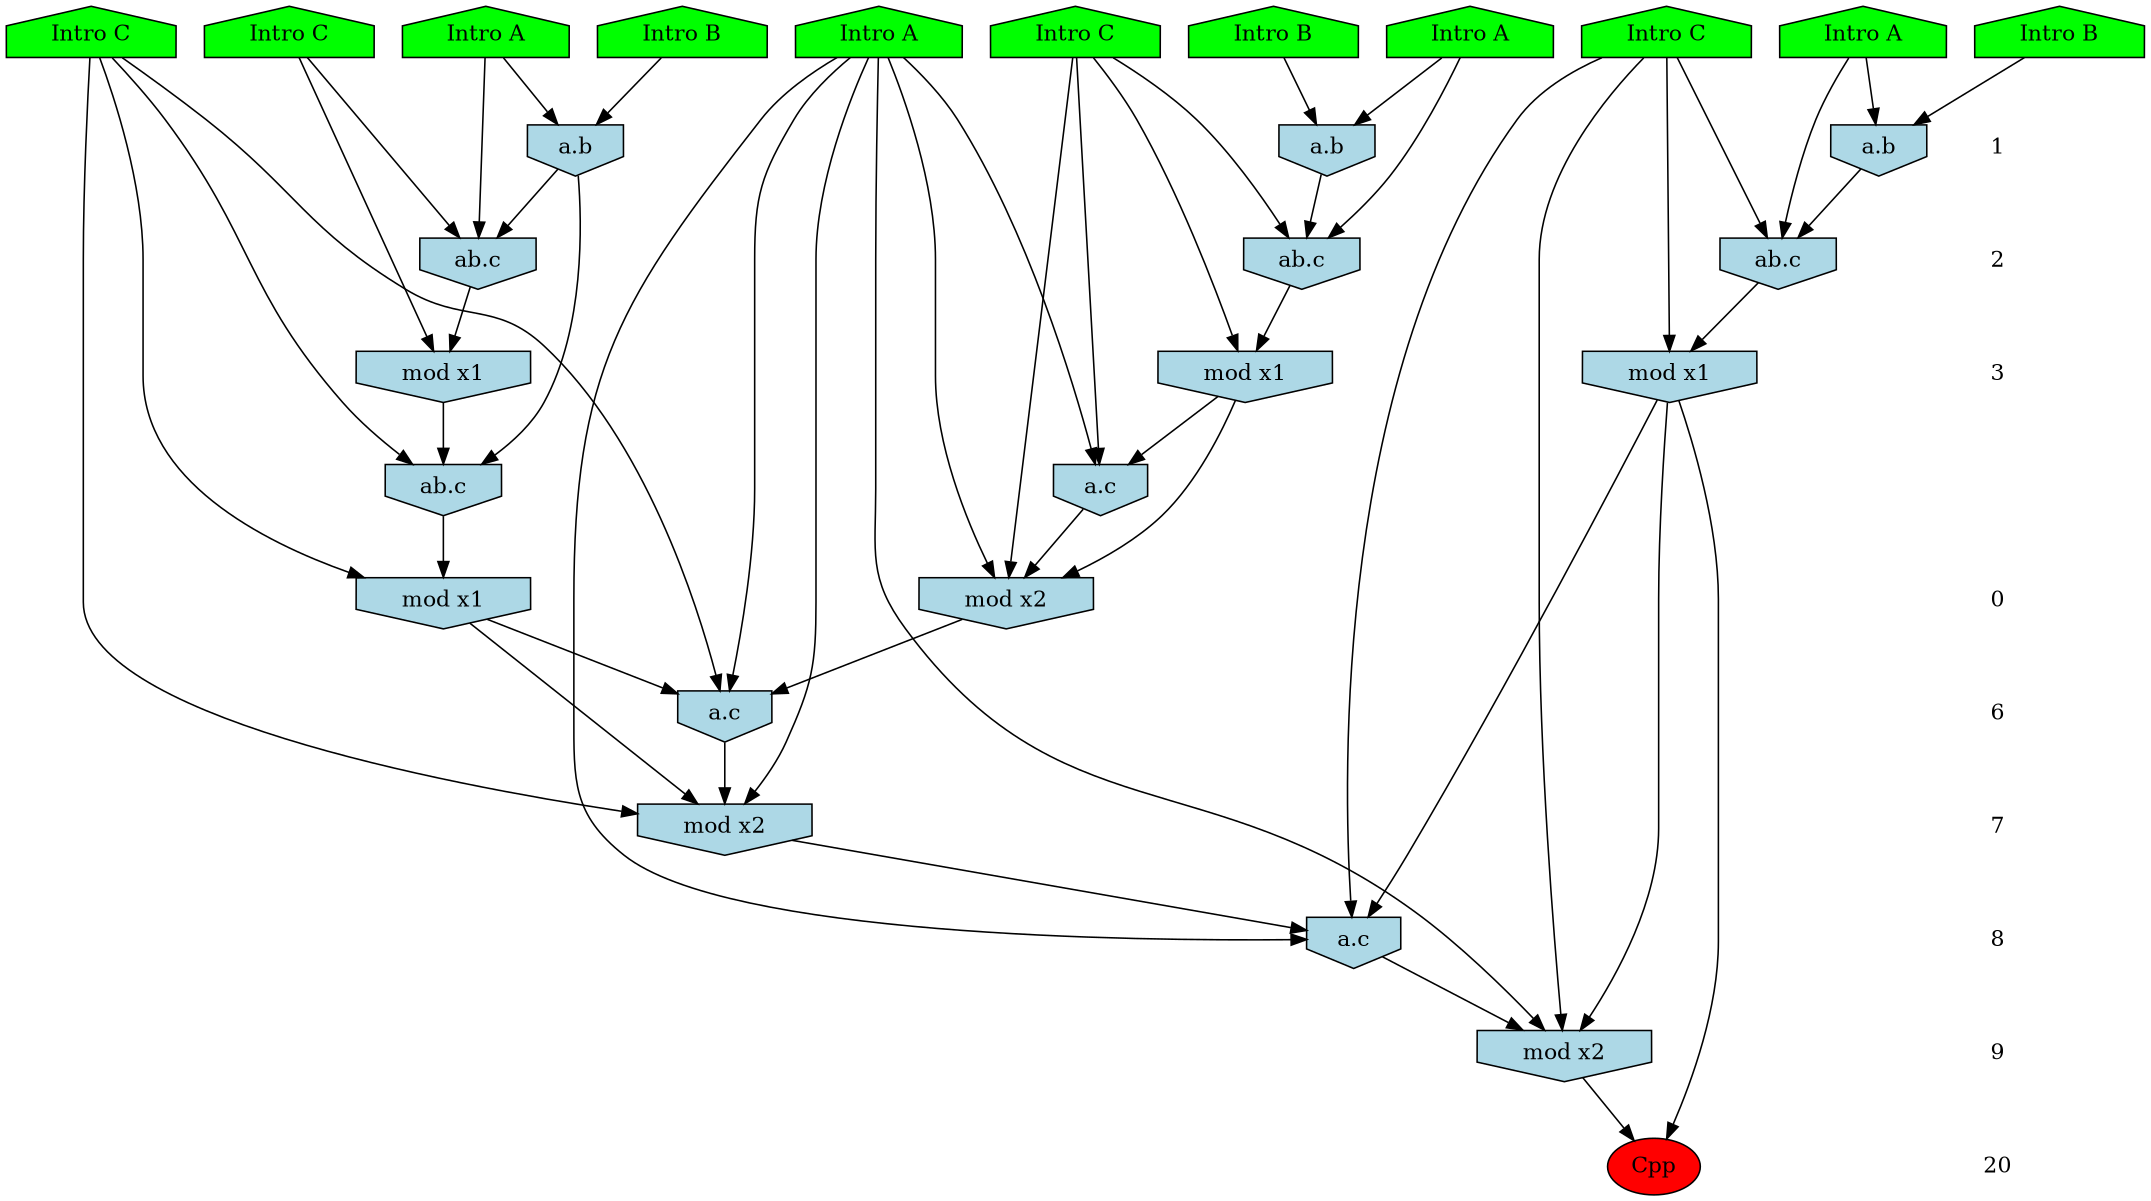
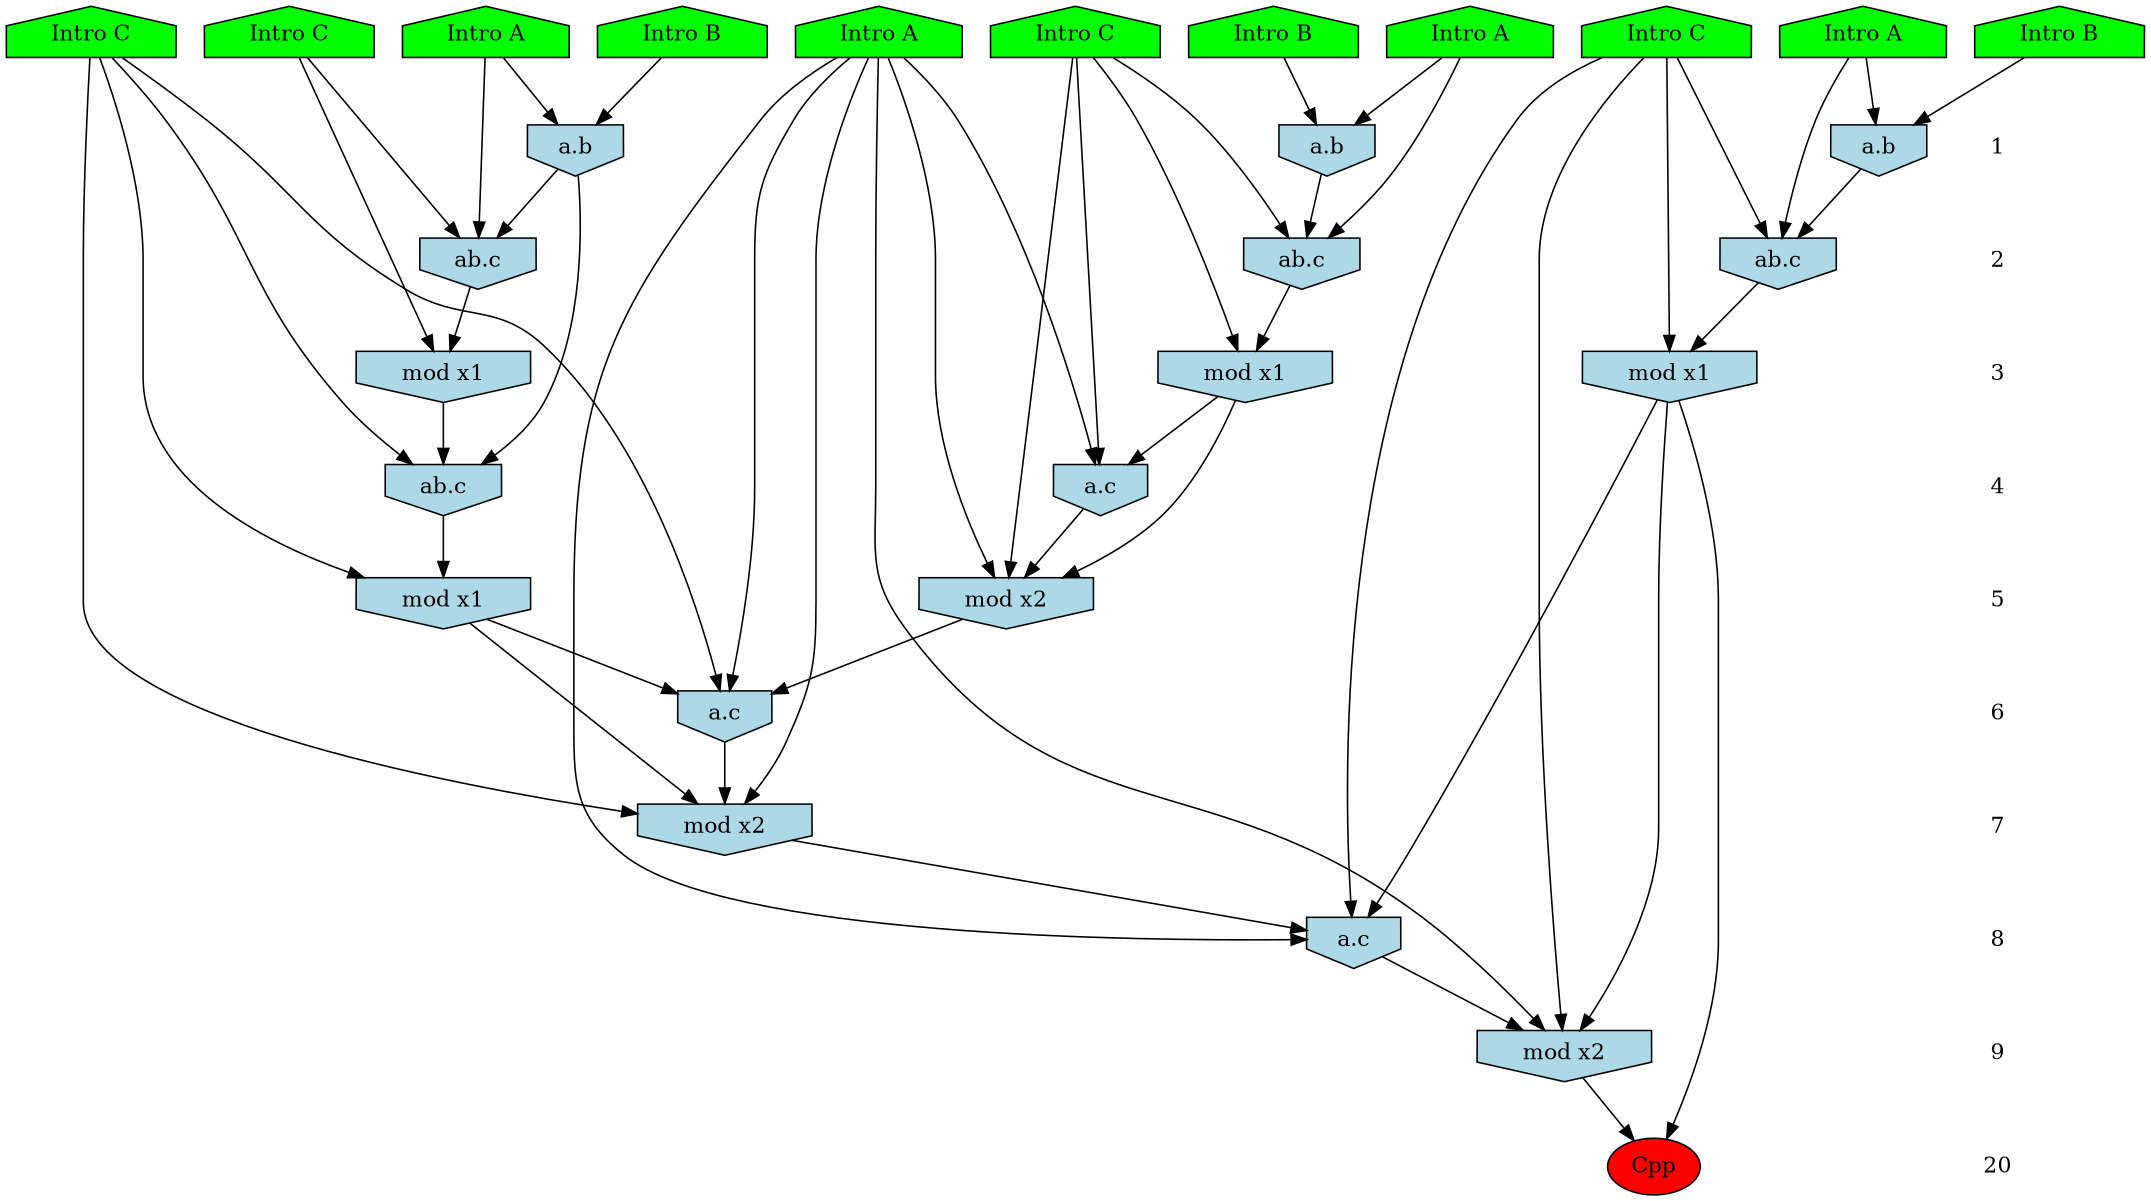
node "4": added
node "0": label "0" -> "5"
